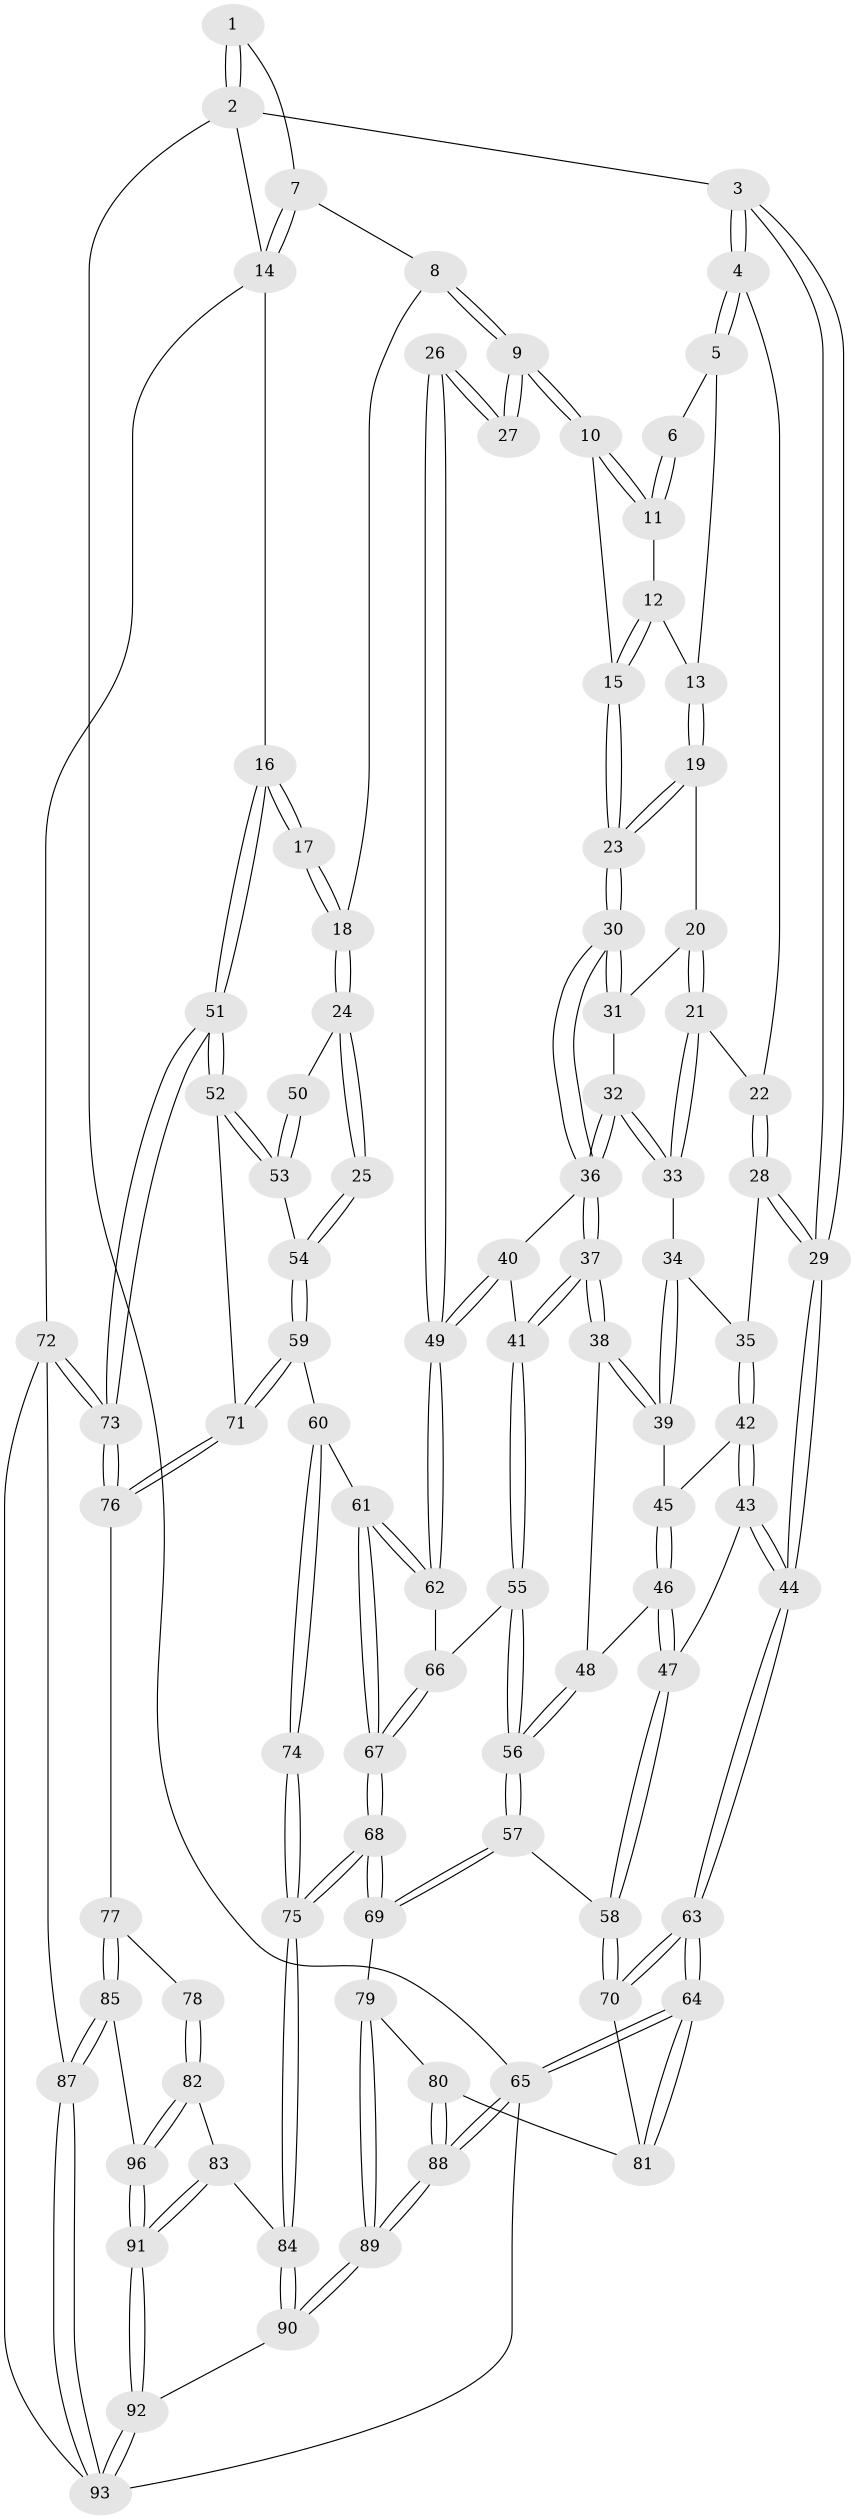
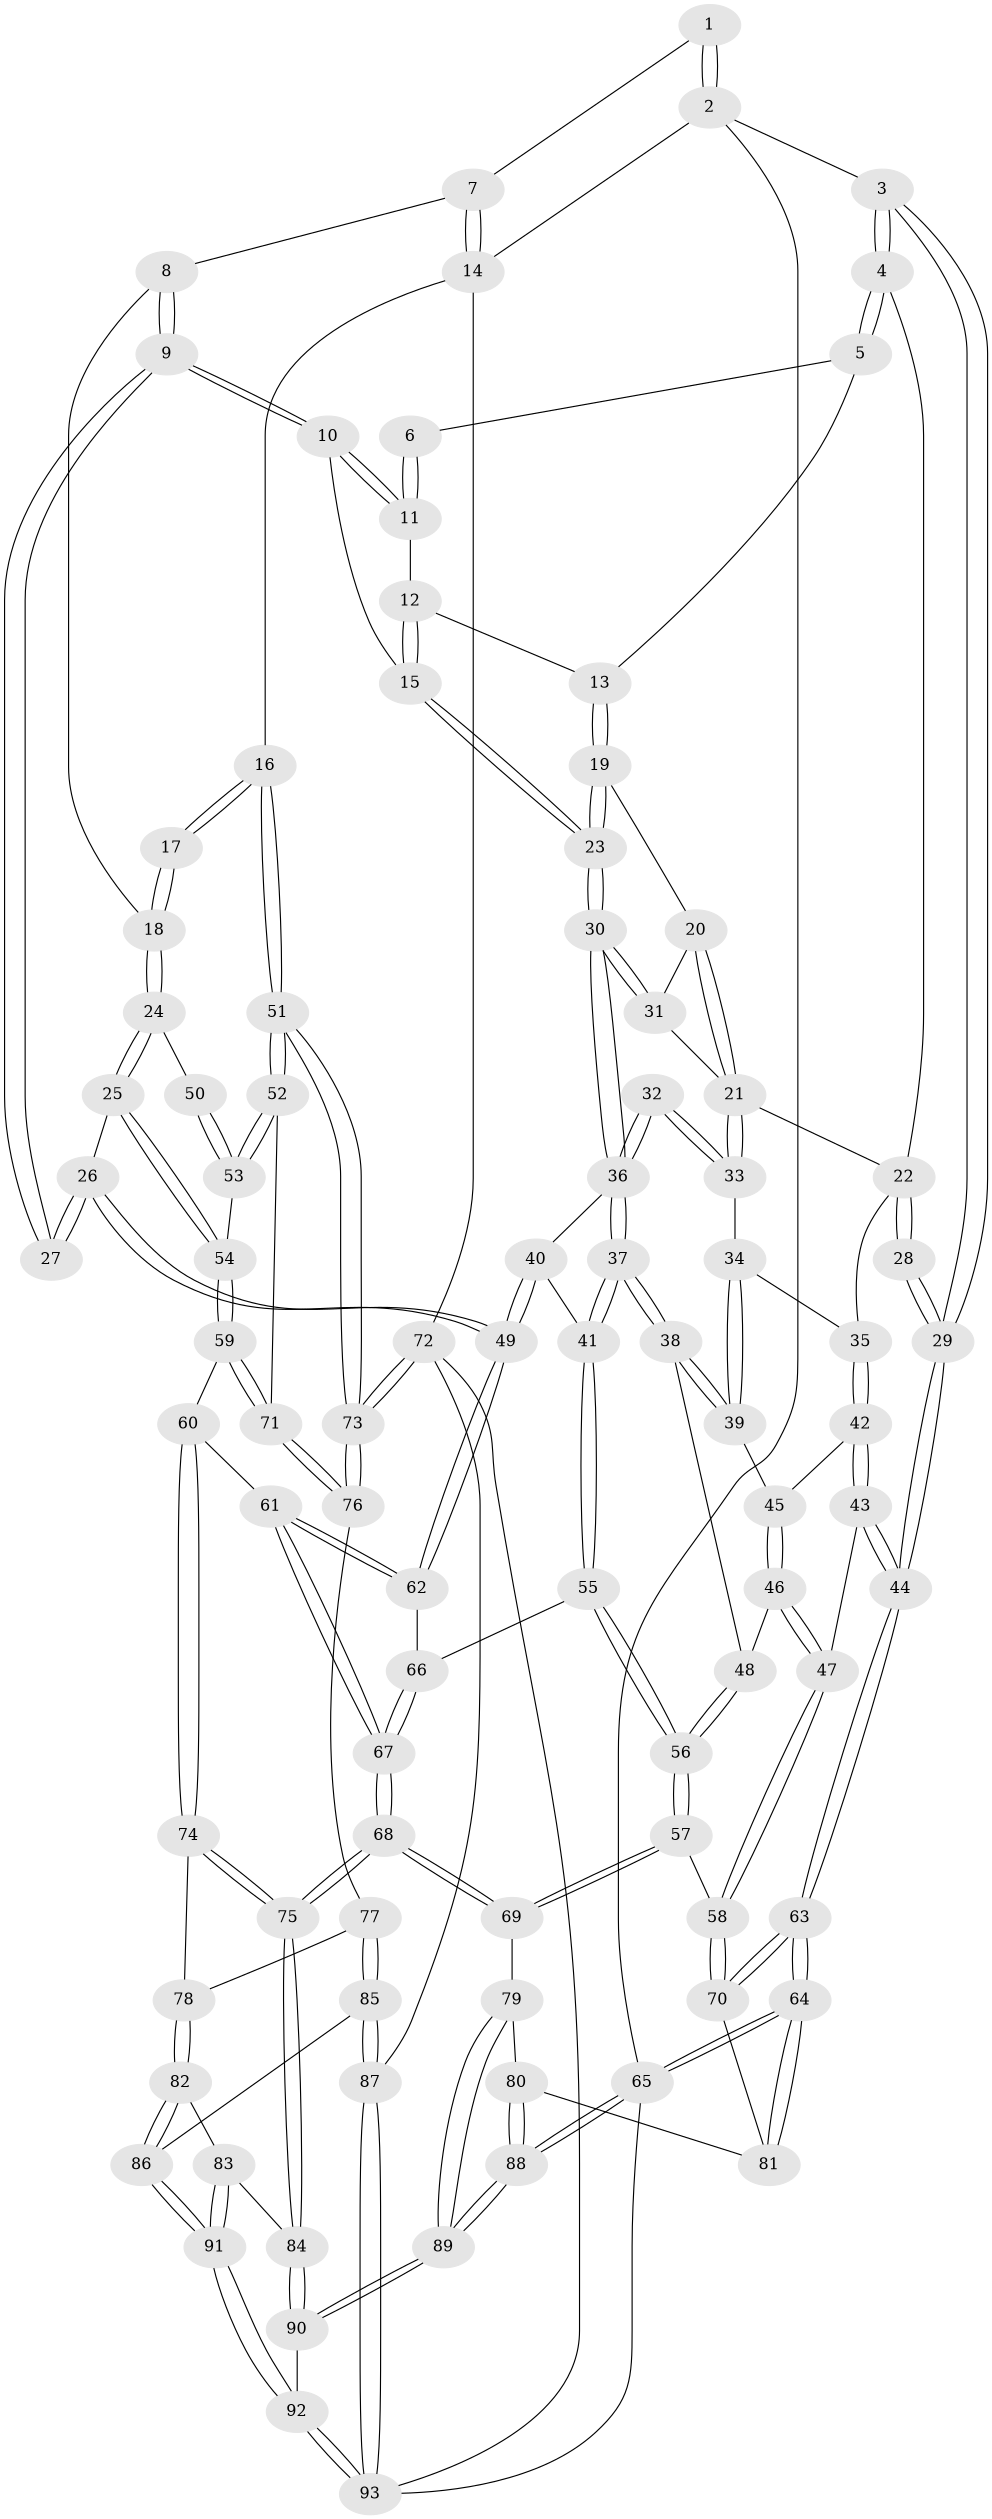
edge "31" -- "32": now "31" -- "21"
edge "25" -- "26": added
edge "28" -- "35": now "22" -- "35"
edge "74" -- "78": added
node "96": label "96" -> "86"
